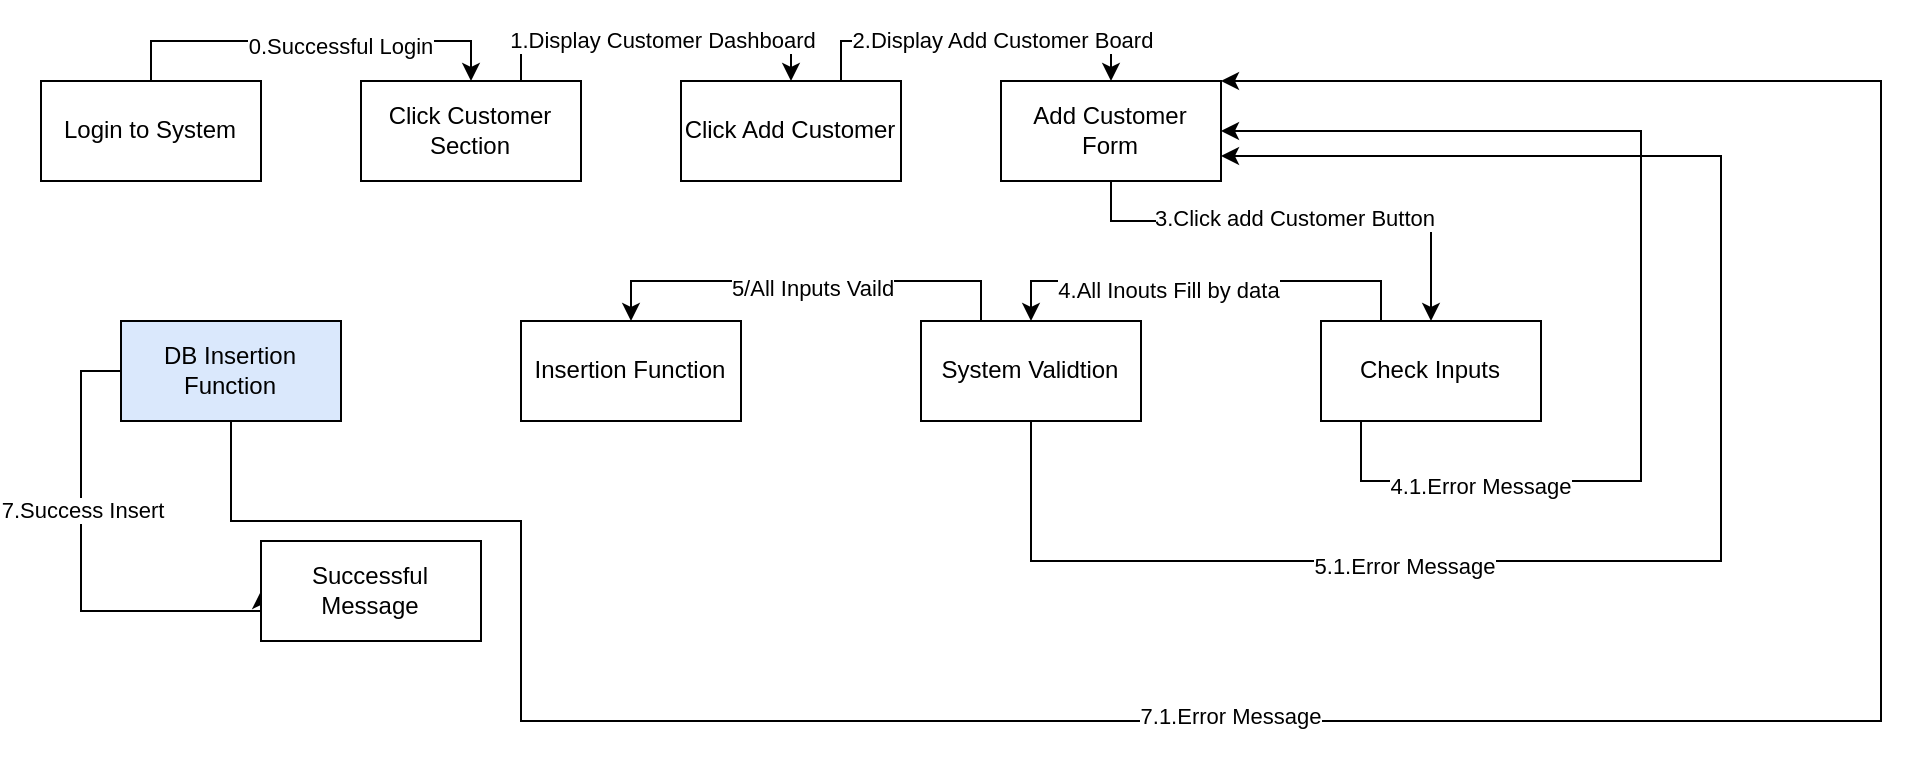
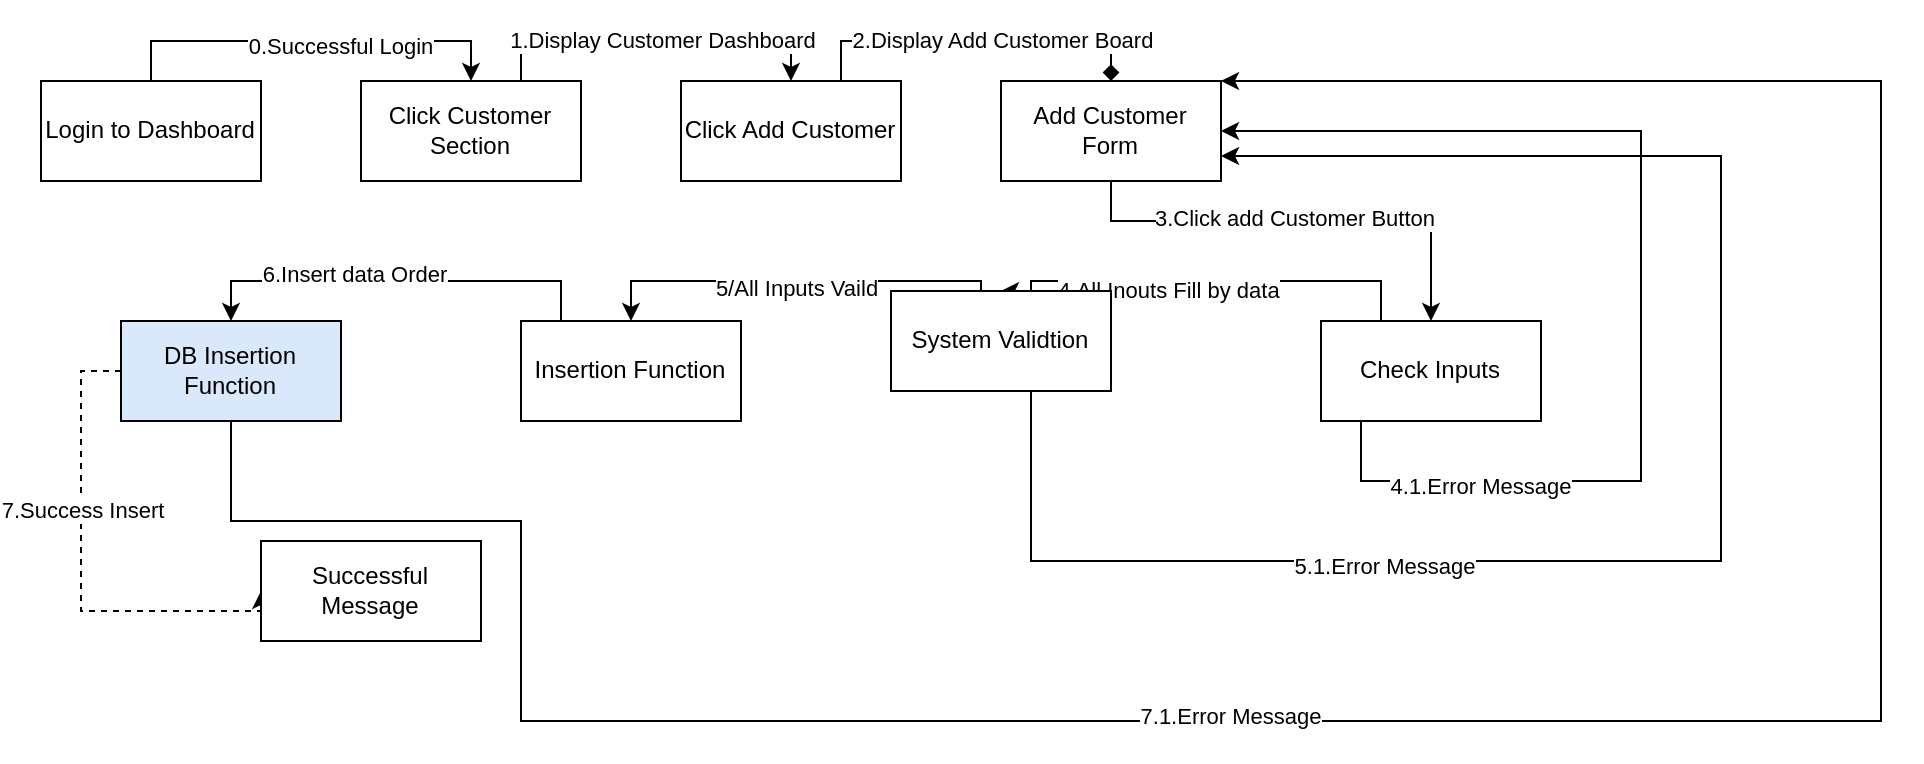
edge "Click Add Customer" -> "Add Customer Form": arrowhead classic -> diamond
node "Login to System": label "Login to System" -> "Login to Dashboard"
edge "Insertion Function" -> "DB Insertion Function": added, label "6.Insert data Order"
node "System Validtion": moved (1031, 371) -> (1001, 341)
edge "DB Insertion Function" -> "Successful Message": style solid -> dashed
